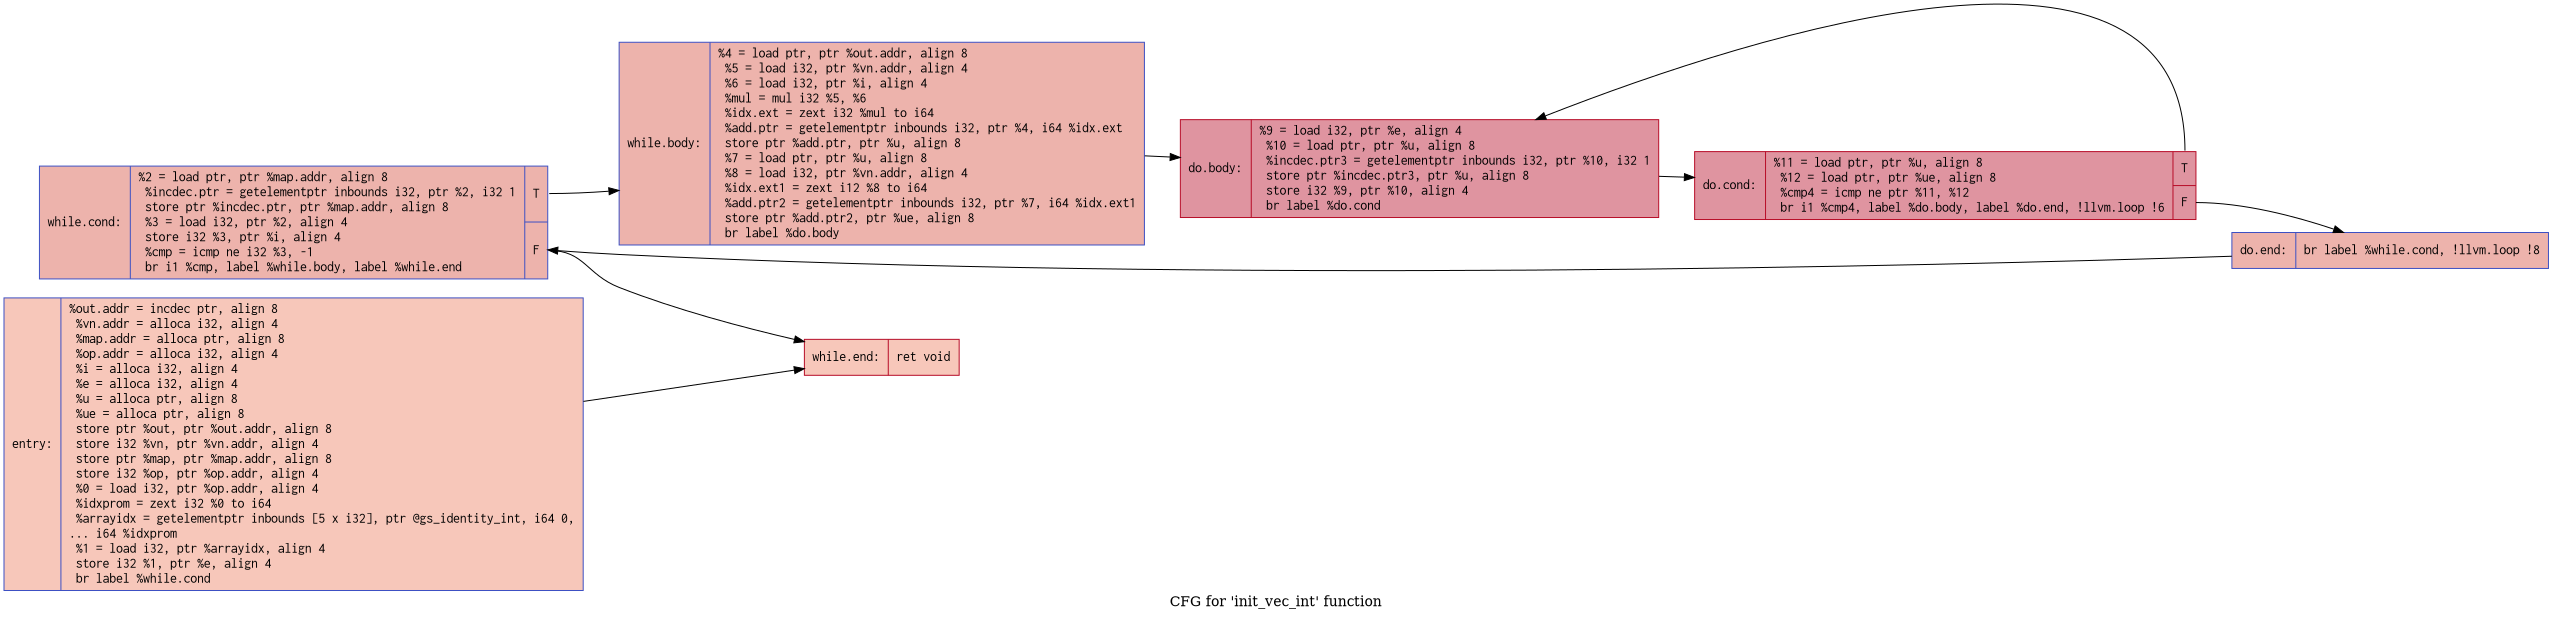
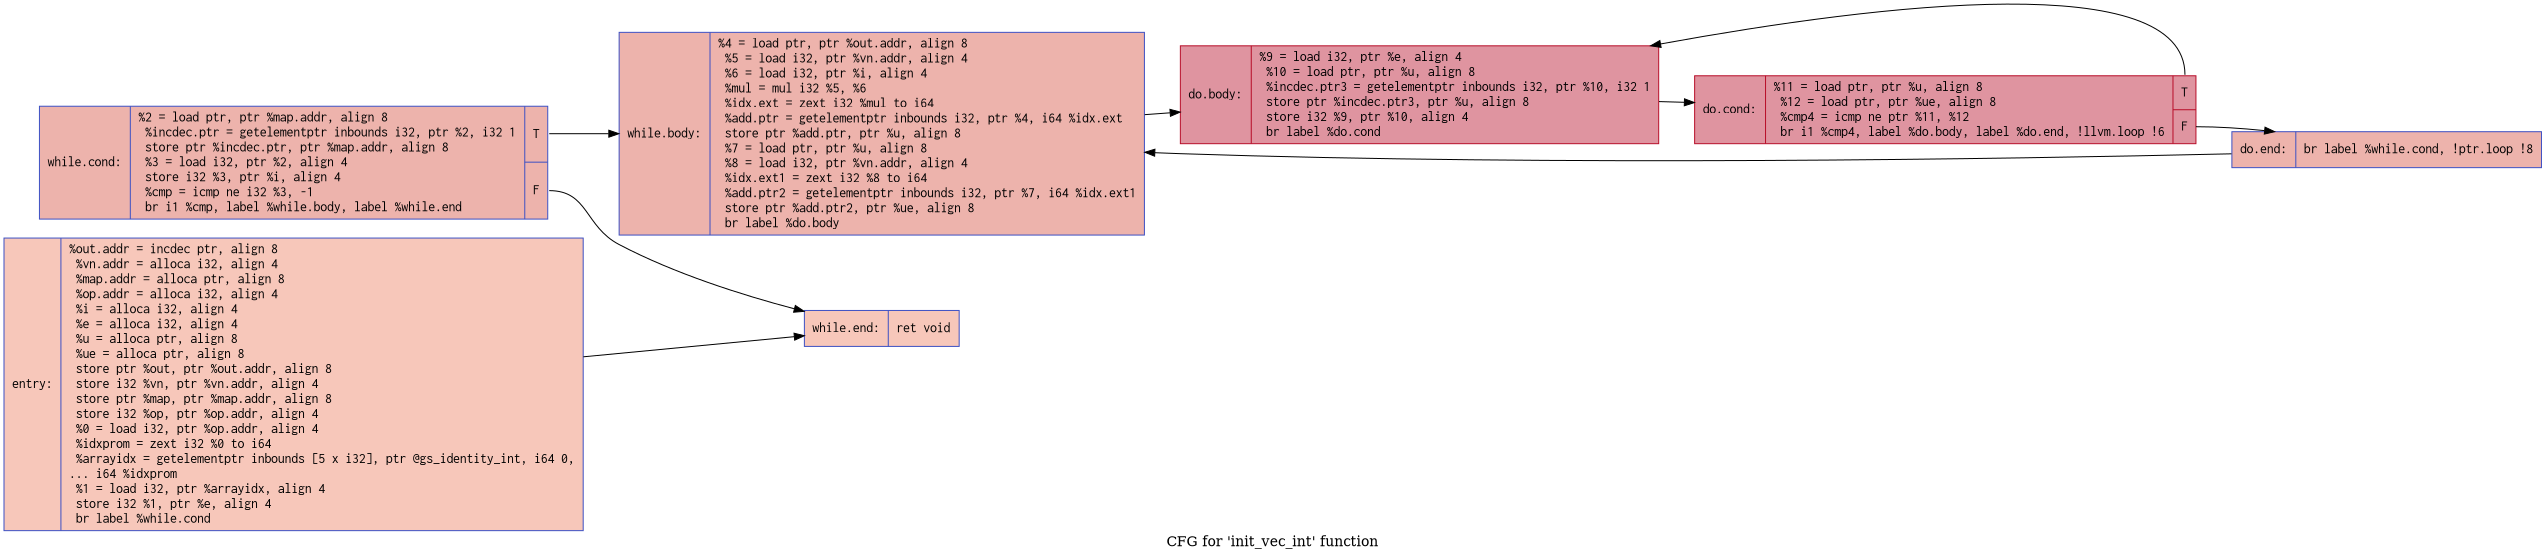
node "while.body:": text "%idx.ext1 = zext i12 %8 to i64" -> "%idx.ext1 = zext i32 %8 to i64"
node "do.end:": text "br label %while.cond, !llvm.loop !8" -> "br label %while.cond, !ptr.loop !8"
edge "do.end:" -> "while.cond:": now "do.end:" -> "while.body:"
node "while.end:": color #b70d28ff -> #3d50c3ff
